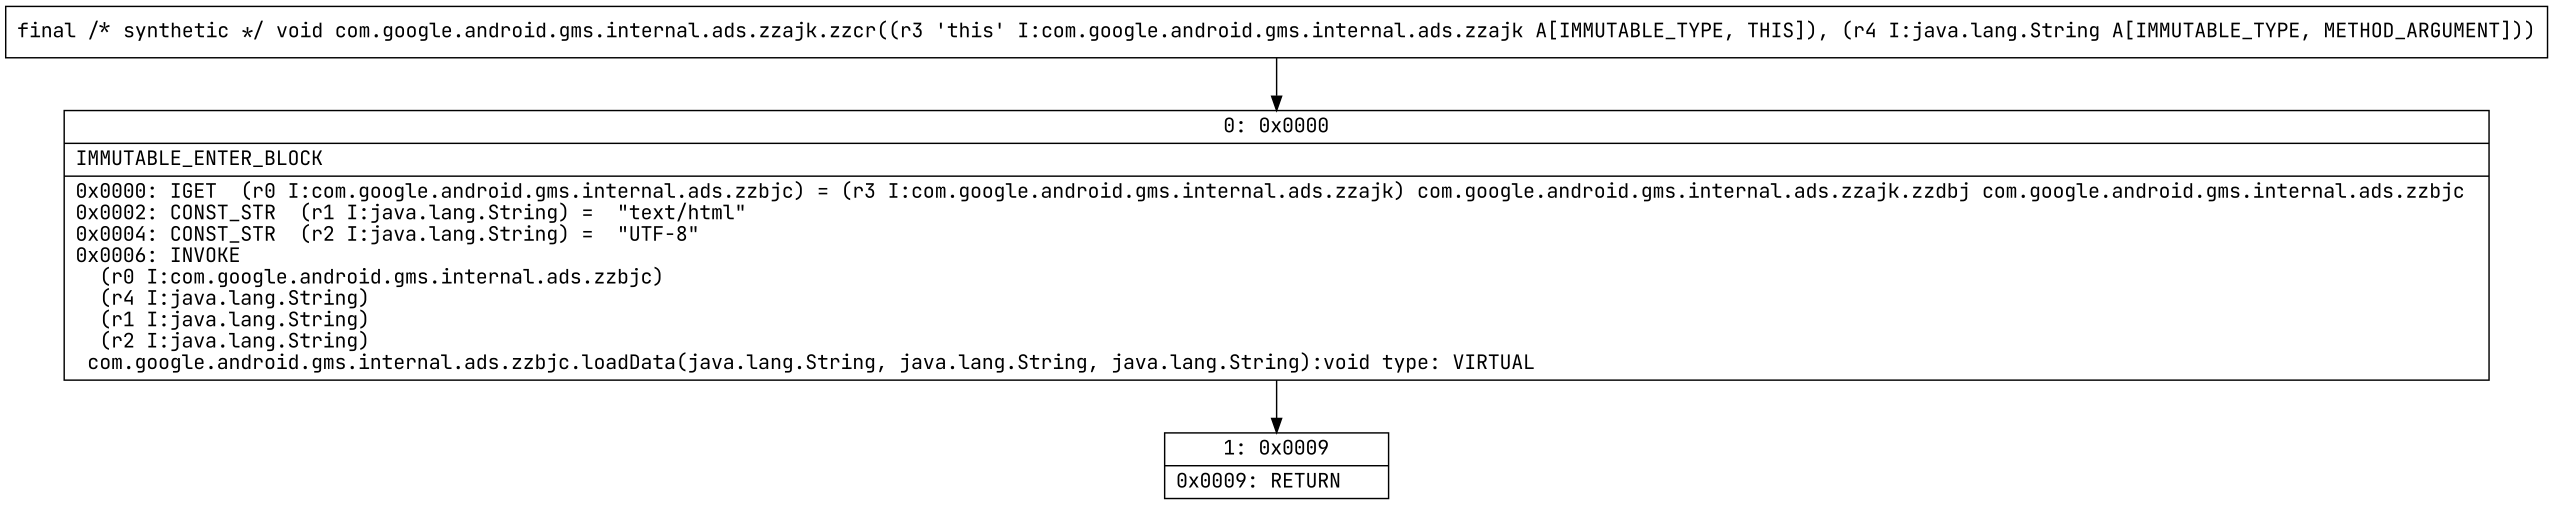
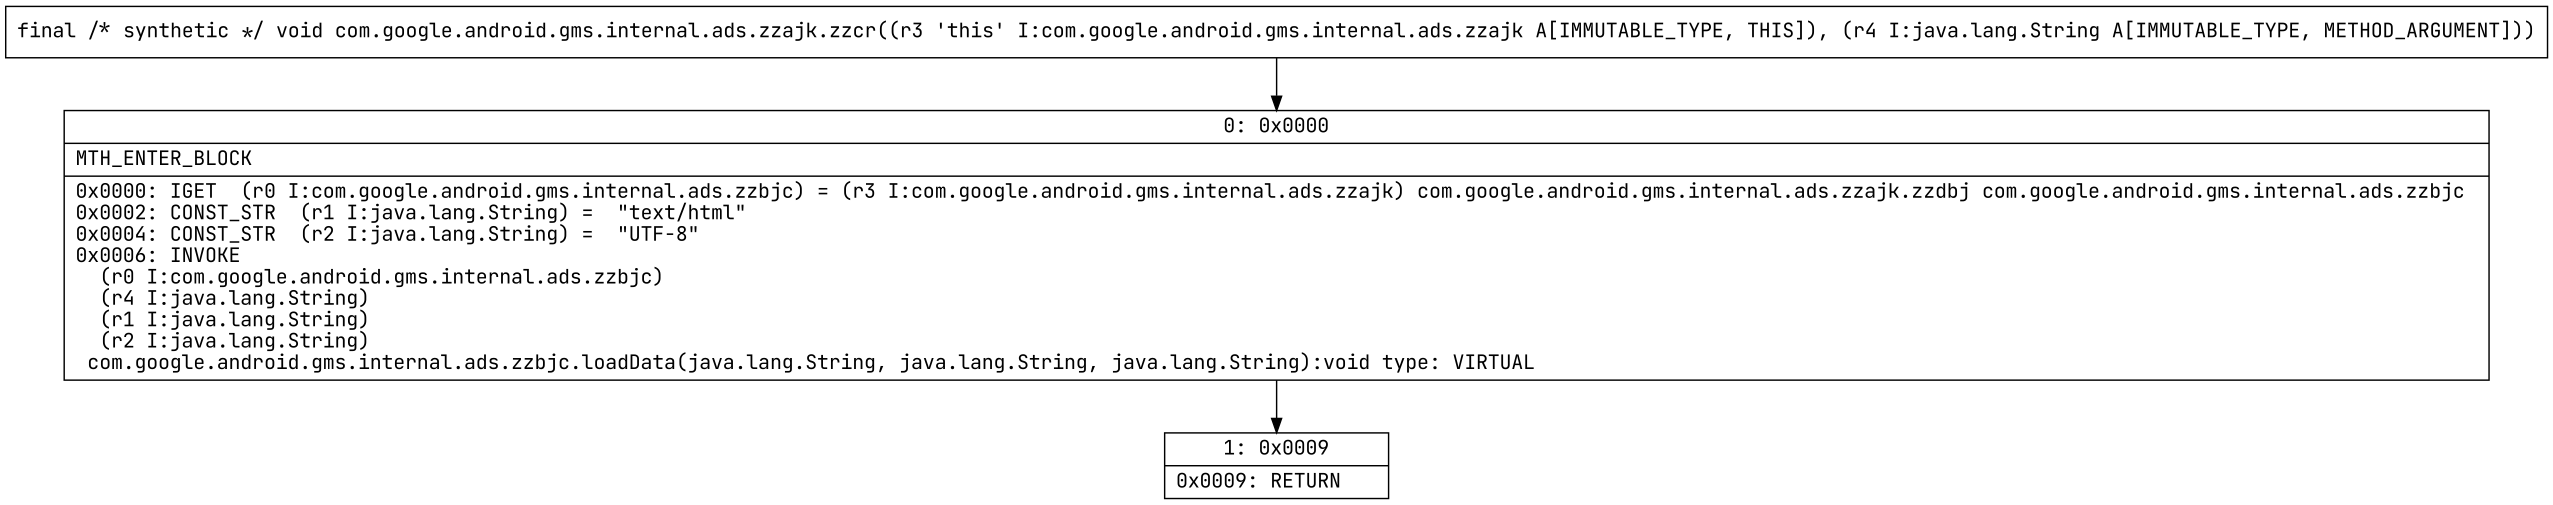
node "0: 0x0000": text "IMMUTABLE_ENTER_BLOCK" -> "MTH_ENTER_BLOCK"
